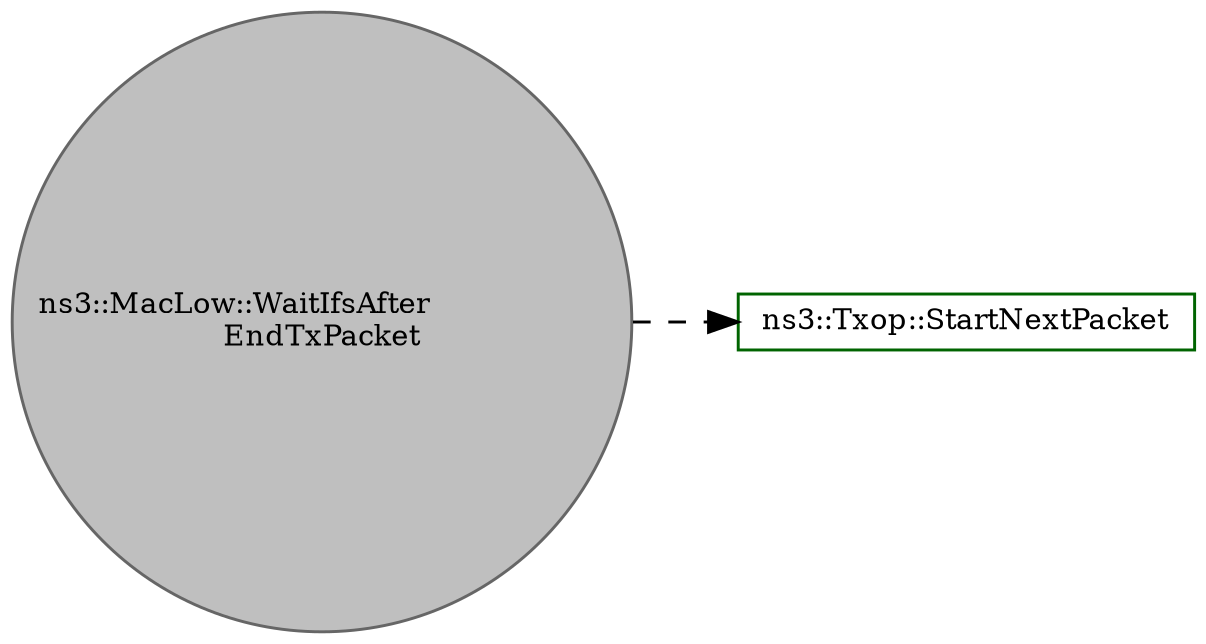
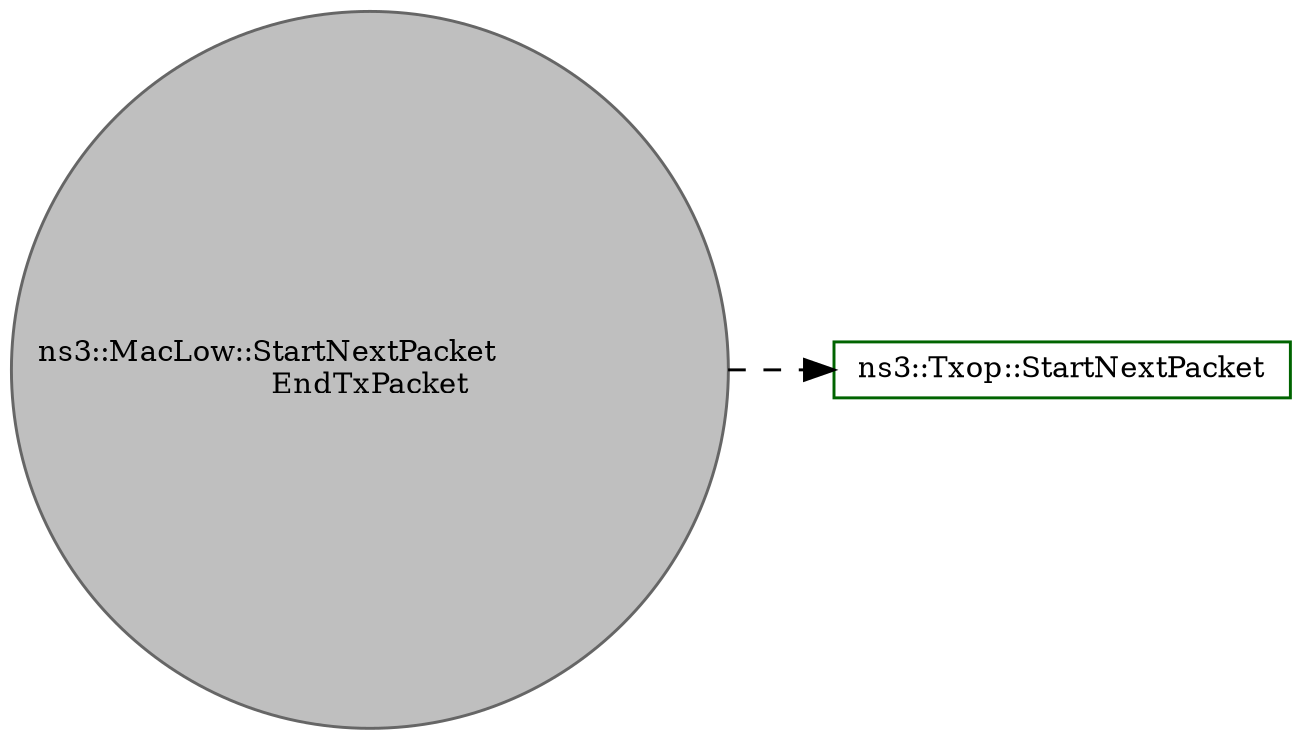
node "ns3::MacLow::WaitIfsAfter EndTxPacket": label "ns3::MacLow::WaitIfsAfter EndTxPacket" -> "ns3::MacLow::StartNextPacket EndTxPacket"
